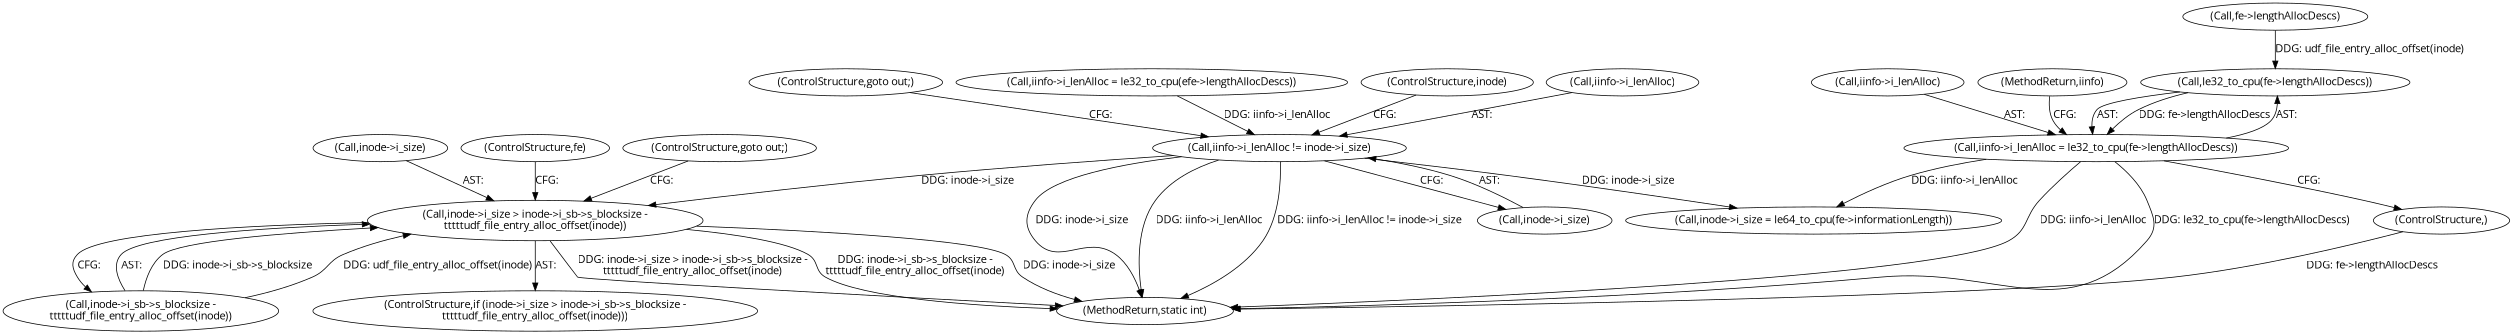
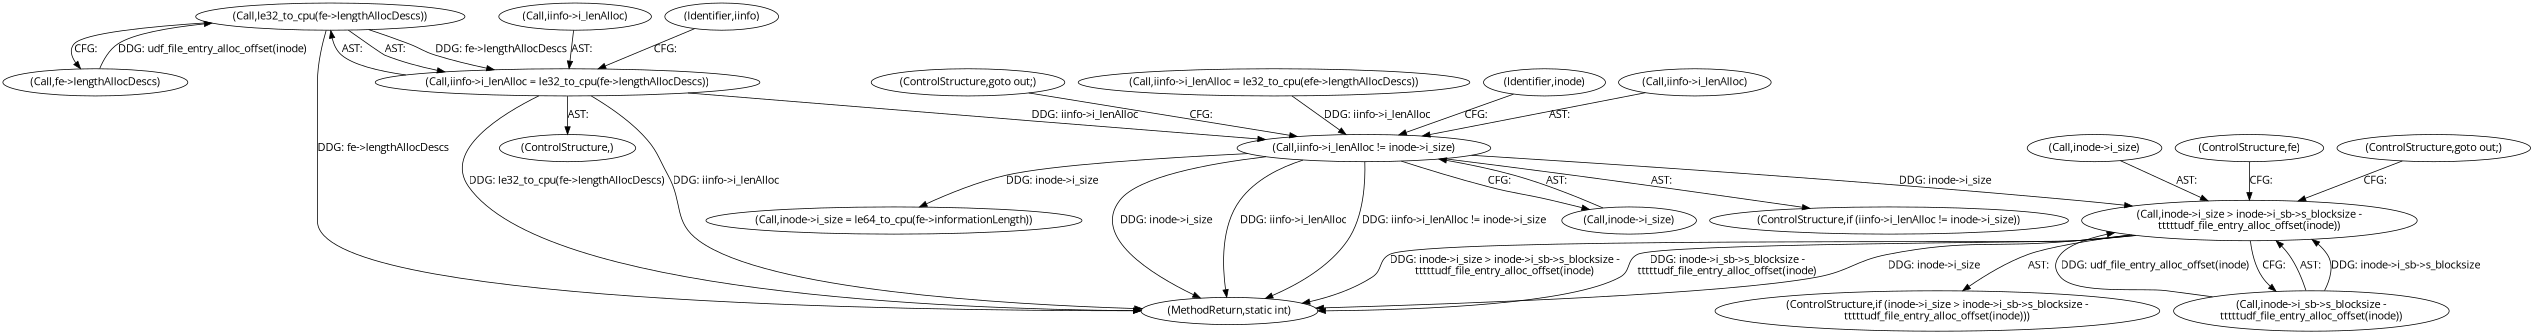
edge "(Call,le32_to_cpu(fe->lengthAllocDescs))" -> "(Call,fe->lengthAllocDescs)": added, label "CFG:"
node "(ControlStructure,inode)": label "(ControlStructure,inode)" -> "(Identifier,inode)"
node "(MethodReturn,iinfo)": label "(MethodReturn,iinfo)" -> "(Identifier,iinfo)"
edge "(Call,iinfo->i_lenAlloc = le32_to_cpu(fe->lengthAllocDescs))" -> "(Call,inode->i_size = le64_to_cpu(fe->informationLength))": now "(Call,iinfo->i_lenAlloc = le32_to_cpu(fe->lengthAllocDescs))" -> "(Call,iinfo->i_lenAlloc != inode->i_size)"
edge "(Call,iinfo->i_lenAlloc = le32_to_cpu(fe->lengthAllocDescs))" -> "(ControlStructure,)": label "CFG: " -> "AST: "
node "(ControlStructure,if (iinfo->i_lenAlloc != inode->i_size))": added
edge "(ControlStructure,)" -> "(MethodReturn,static int)": now "(Call,le32_to_cpu(fe->lengthAllocDescs))" -> "(MethodReturn,static int)"
